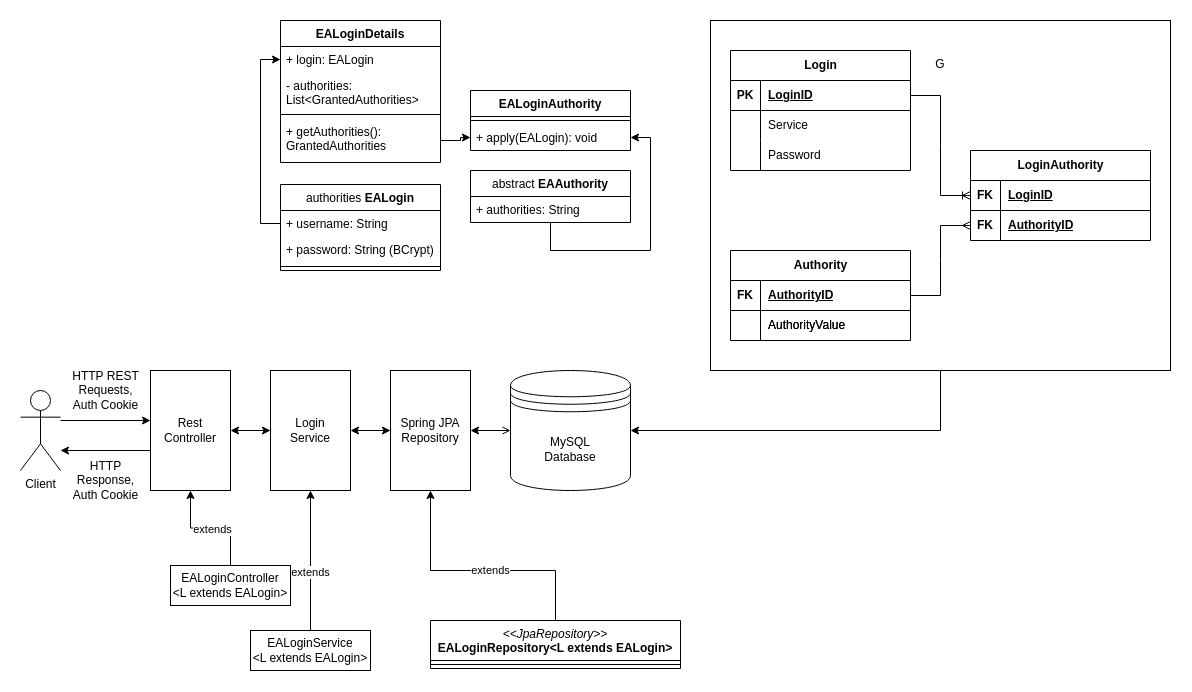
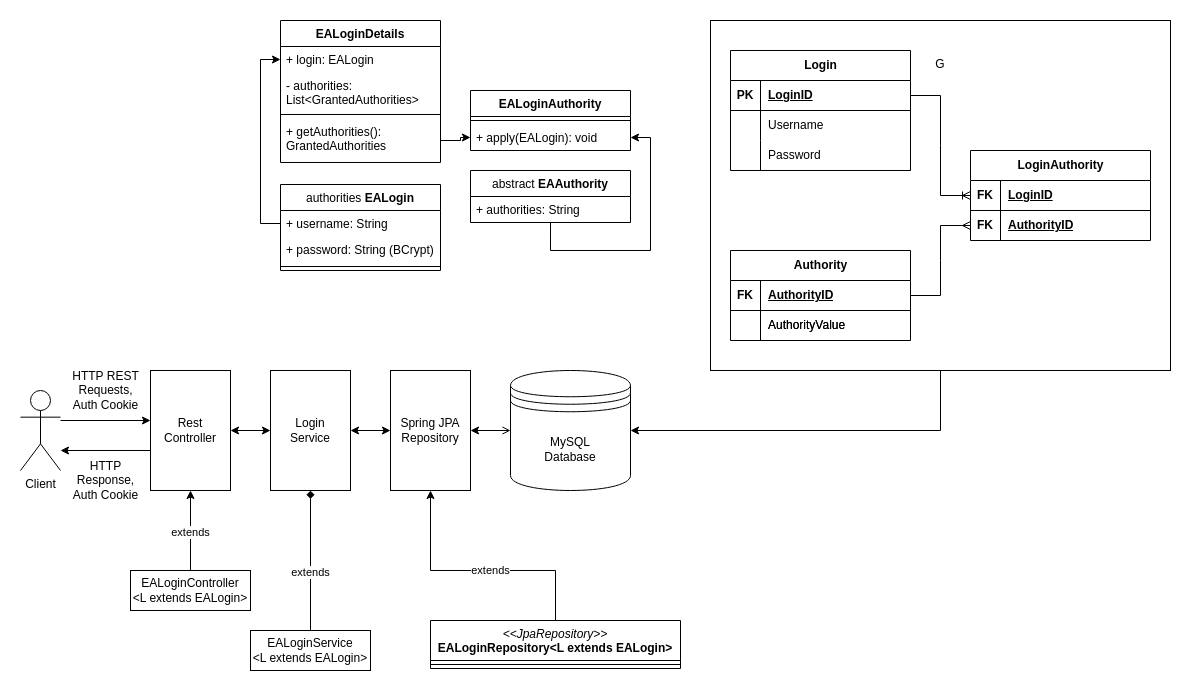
node "Service": label "Service" -> "Username"
edge "EALoginService <L extends EALogin>" -> "Login Service": arrowhead classic -> diamond
node "EALoginController <L extends EALogin>": moved (231, 586) -> (191, 591)
